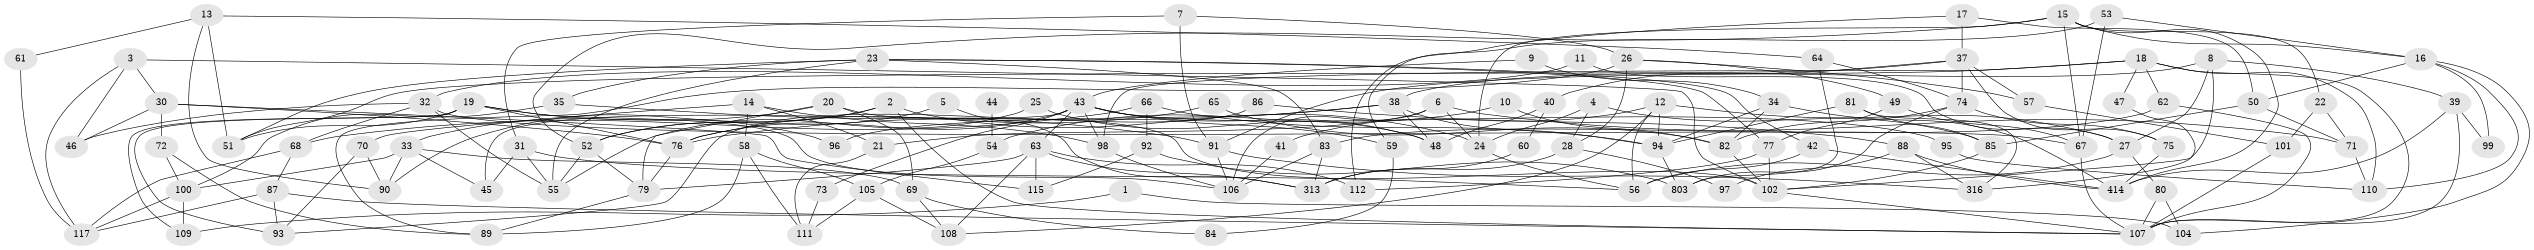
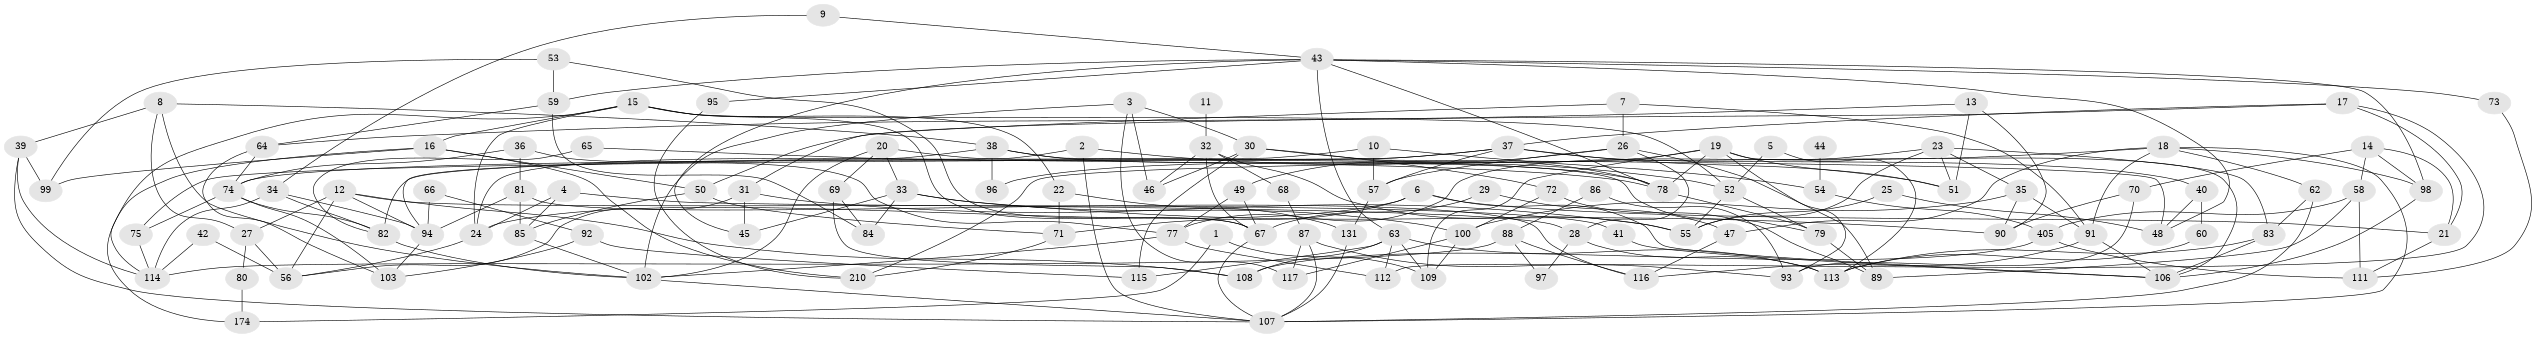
edge "53" -- "16": now "53" -- "99"
node "61": removed
edge "23" -- "42": removed
edge "11" -- "27": removed
edge "2" -- "90": now "35" -- "90"
edge "59" -- "64": added
edge "66" -- "68": removed
node "36": added
node "76": label "76" -> "78"
node "101": label "101" -> "131"
edge "17" -- "21": added
edge "33" -- "69": now "33" -- "84"
edge "10" -- "57": added
edge "68" -- "117": removed
edge "63" -- "79": now "63" -- "109"
node "105": label "105" -> "405"
node "313": label "313" -> "113"
node "29": added
node "803": label "803" -> "103"
node "316": label "316" -> "116"
node "414": label "414" -> "114"
node "110": label "110" -> "210"
edge "80" -- "107": removed
node "104": label "104" -> "174"
